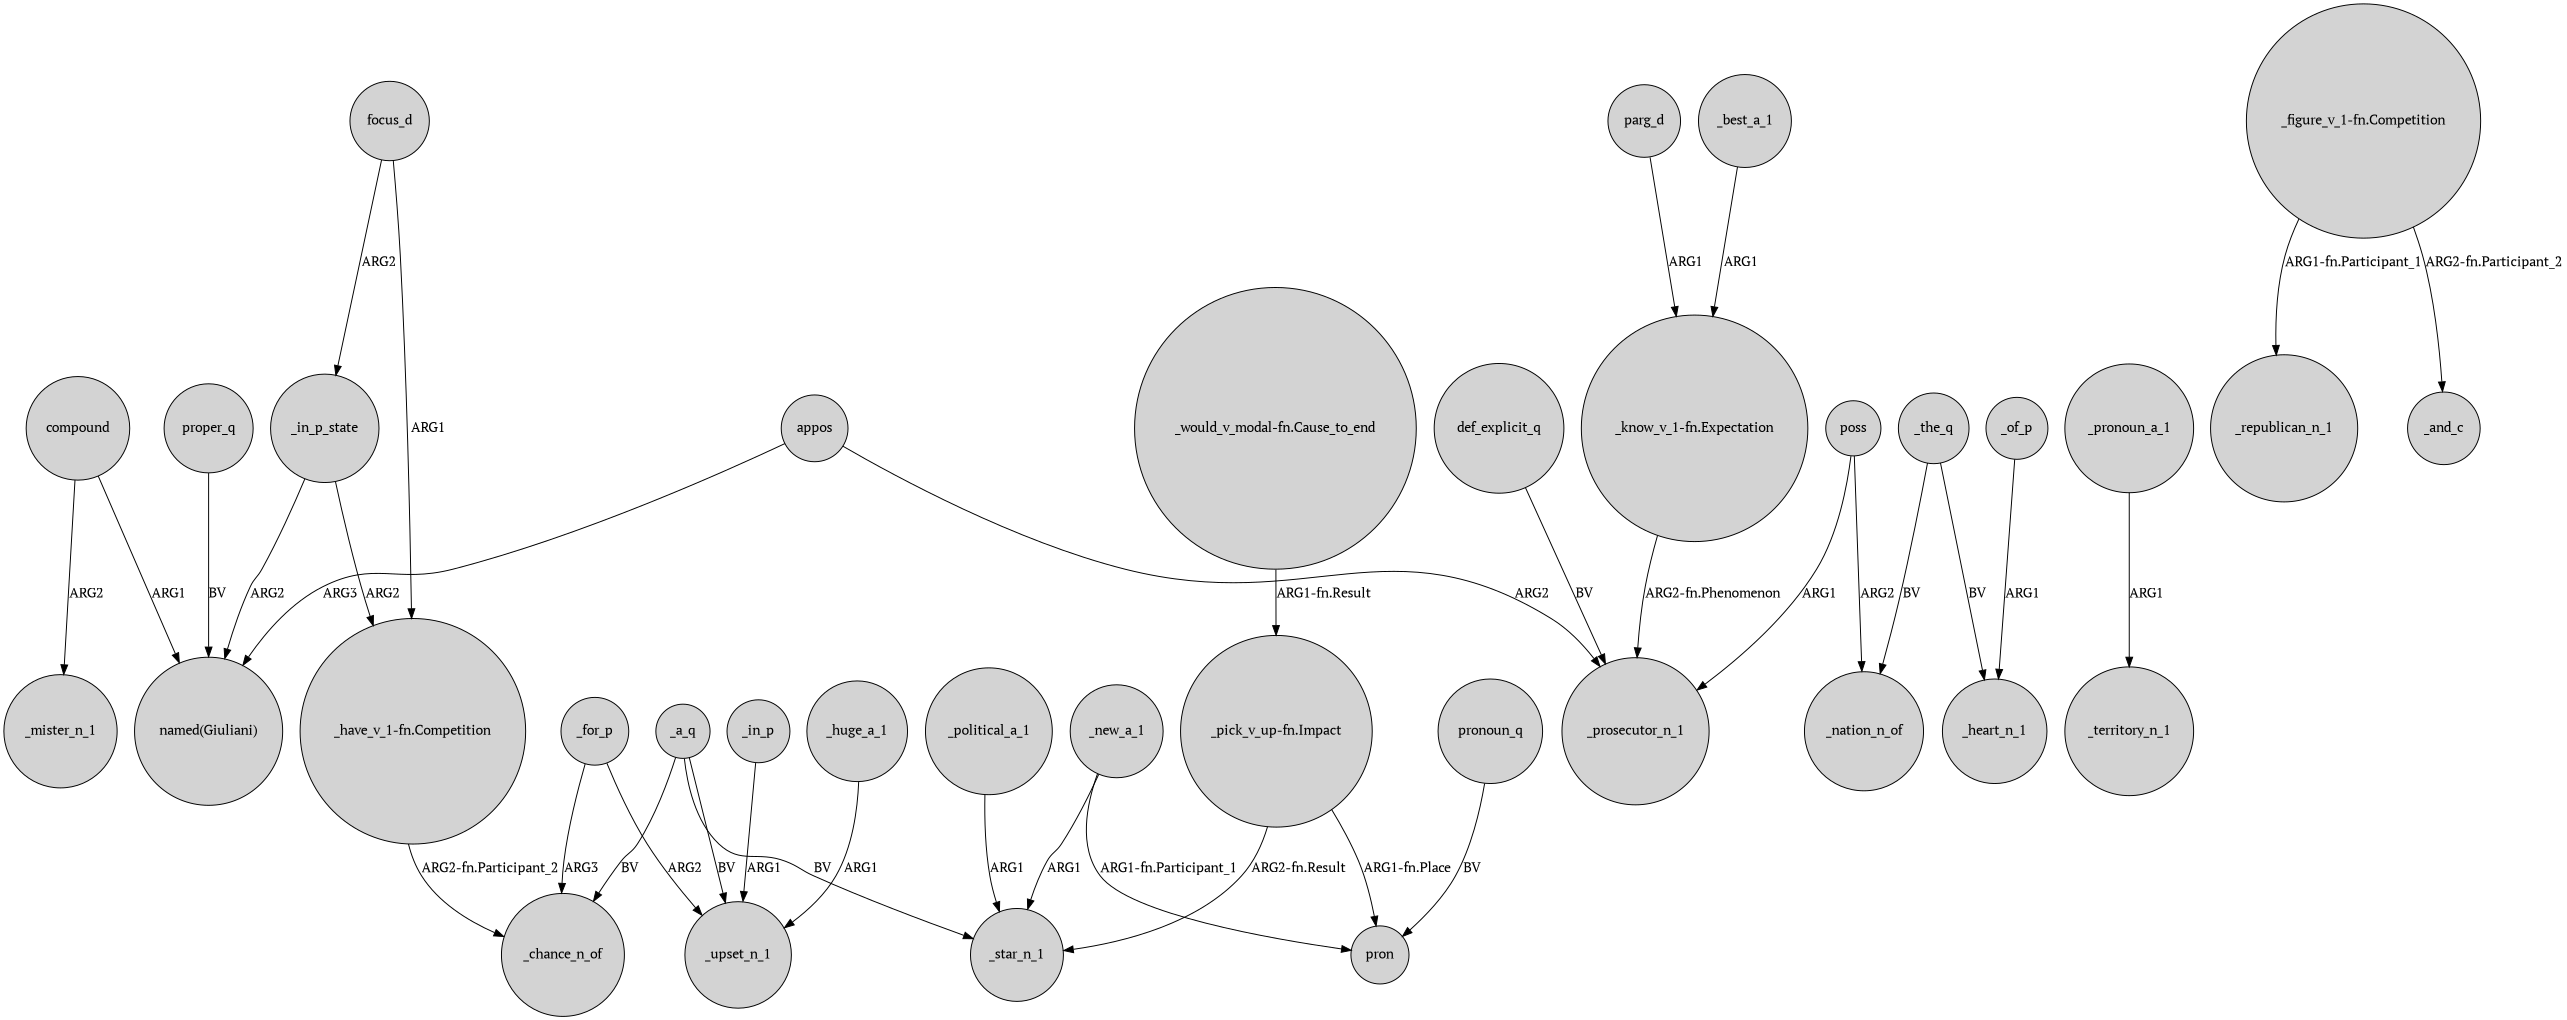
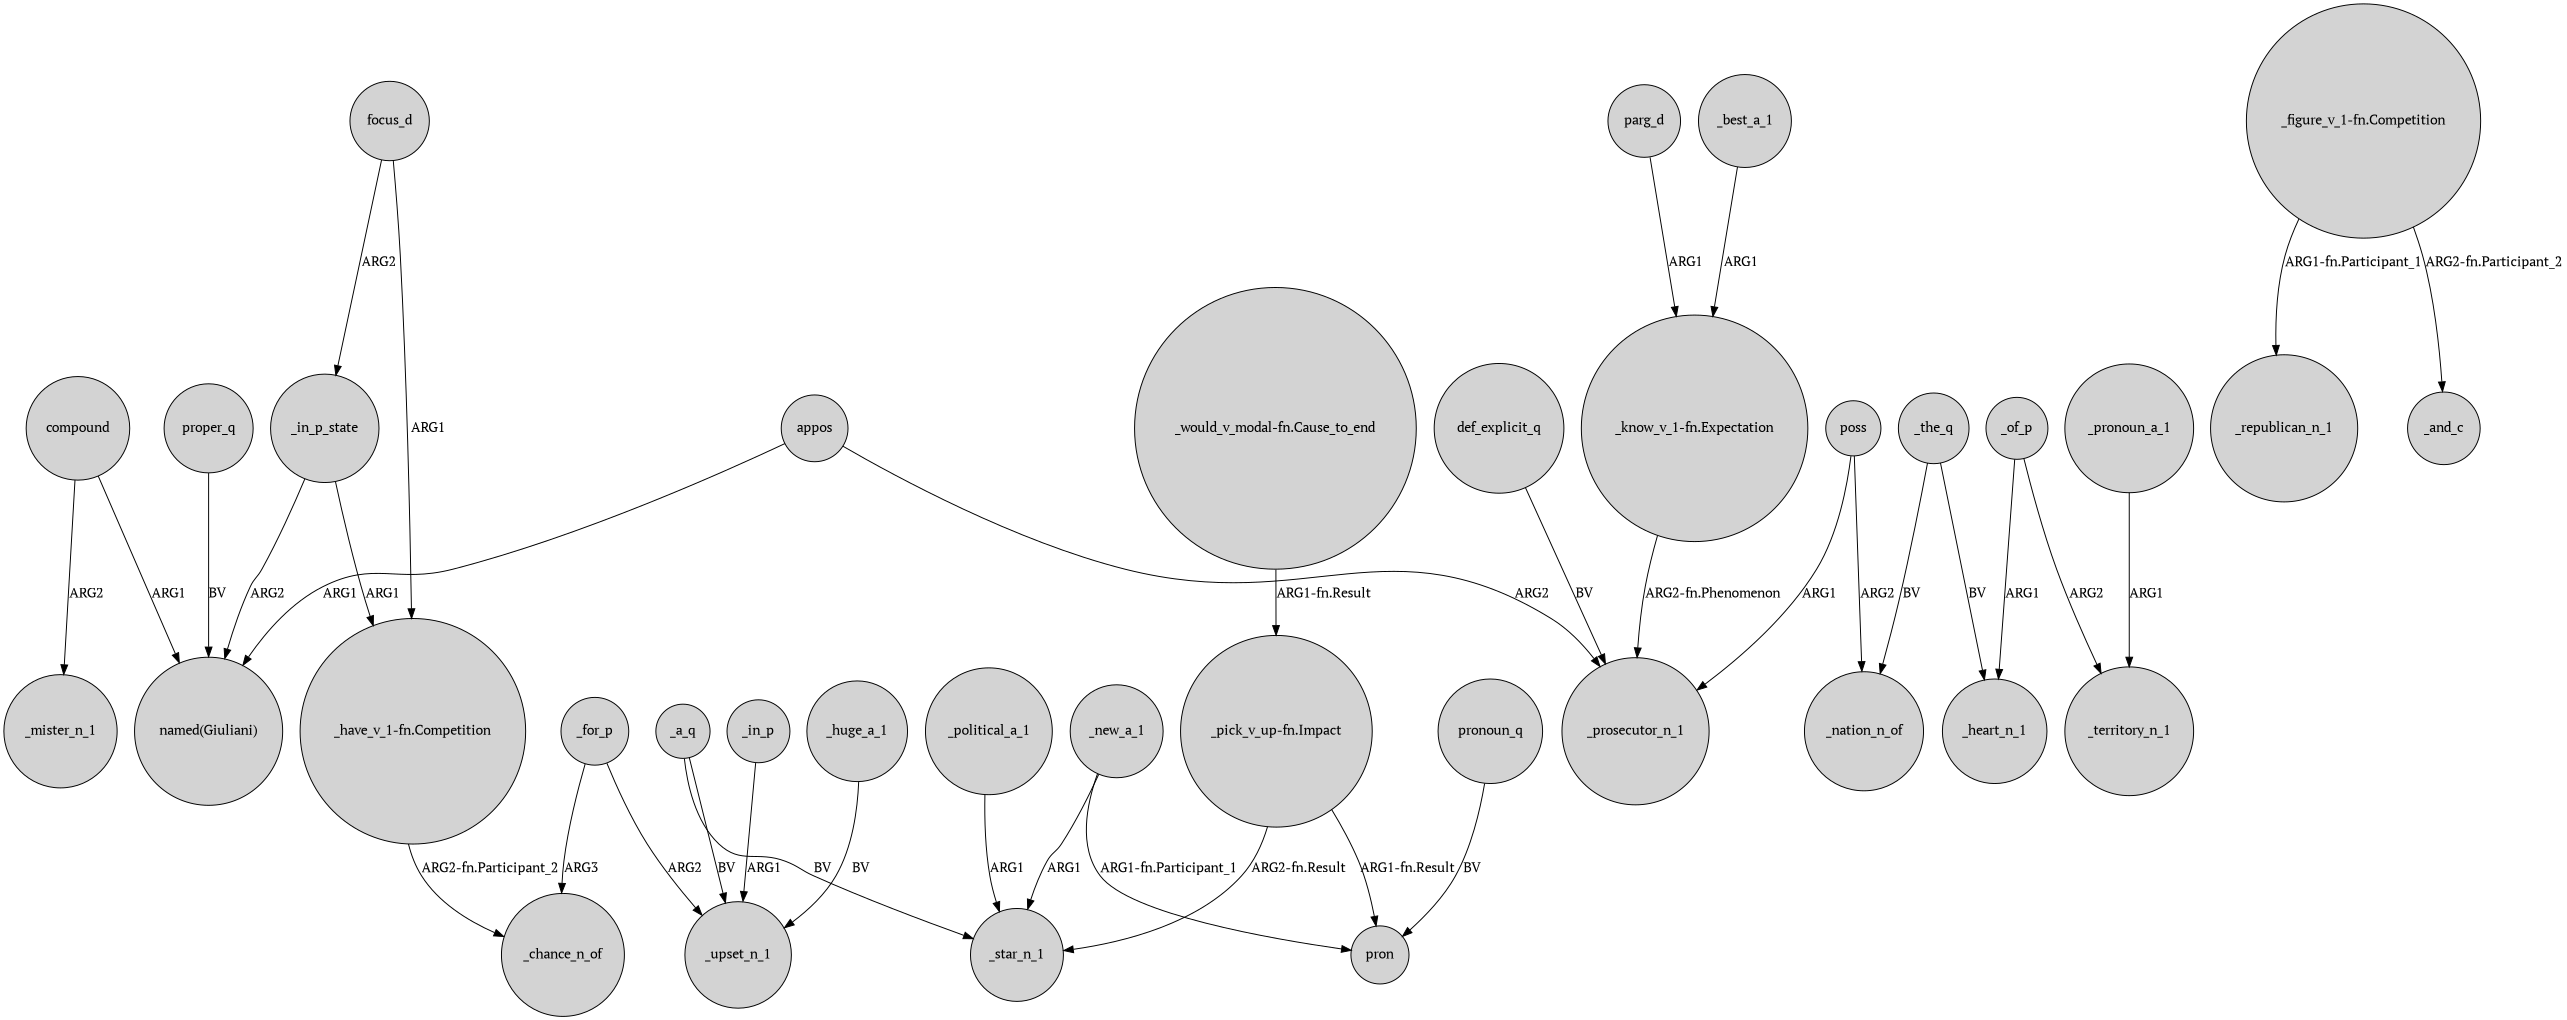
edge "_of_p" -> "_territory_n_1": added, label "ARG2"
edge "appos" -> "named(Giuliani)": label "ARG3" -> "ARG1"
edge "_in_p_state" -> "_have_v_1-fn.Competition": label "ARG2" -> "ARG1"
edge "_a_q" -> "_chance_n_of": removed, label "BV"
edge "_huge_a_1" -> "_upset_n_1": label "ARG1" -> "BV"
edge "_pick_v_up-fn.Impact" -> "pron": label "ARG1-fn.Place" -> "ARG1-fn.Result"
